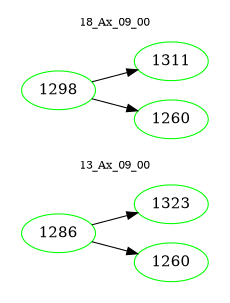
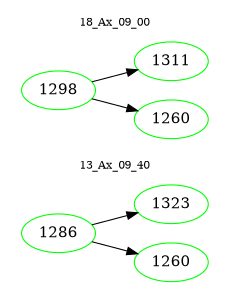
cluster "13_Ax_09_00": label "13_Ax_09_00" -> "13_Ax_09_40"
